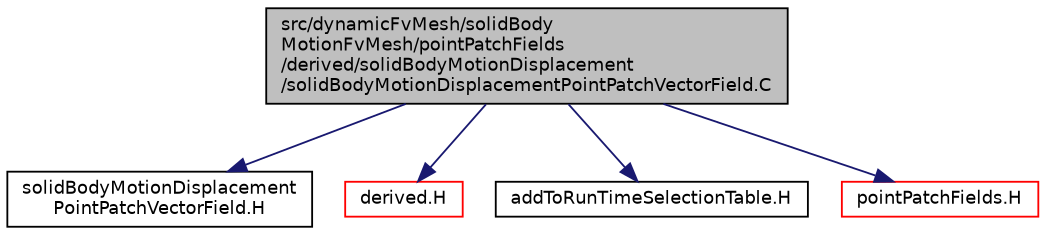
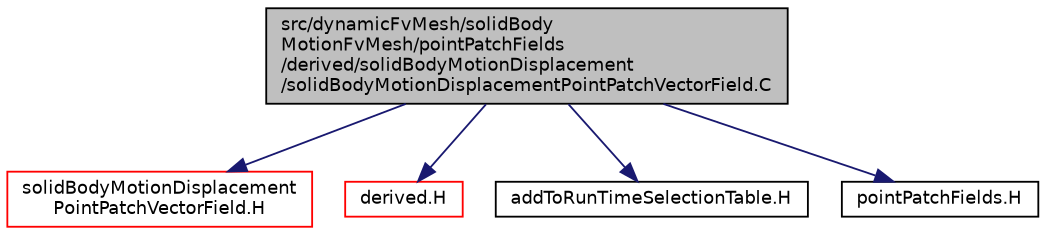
node "solidBodyMotionDisplacement PointPatchVectorField.H": color black -> red
node "pointPatchFields.H": color red -> black
